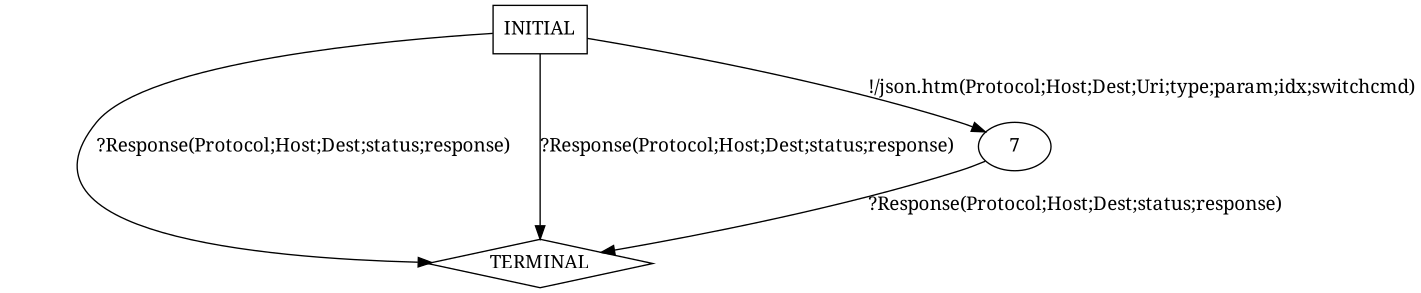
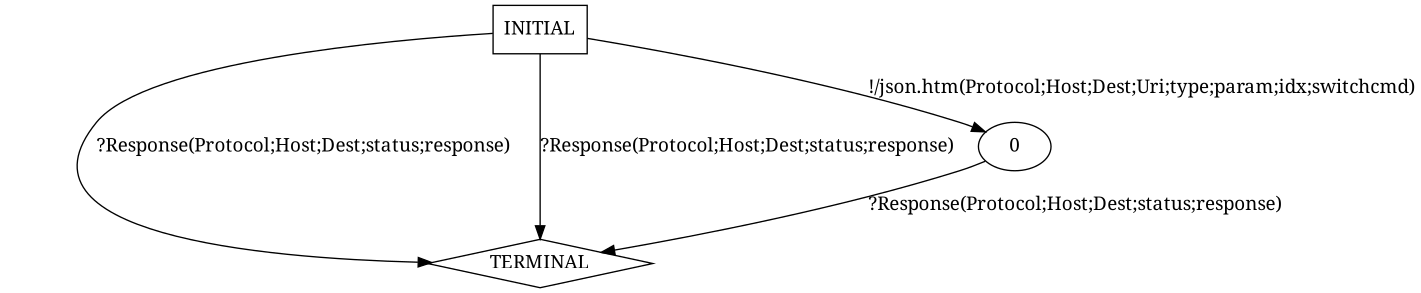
node "7": label "7" -> "0"
